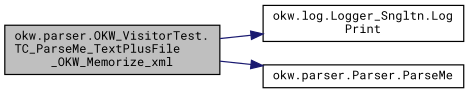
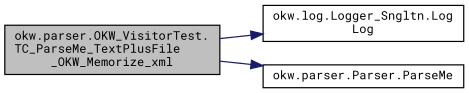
node "okw.log.Logger_Sngltn.Log Print": label "okw.log.Logger_Sngltn.Log Print" -> "okw.log.Logger_Sngltn.Log Log"
